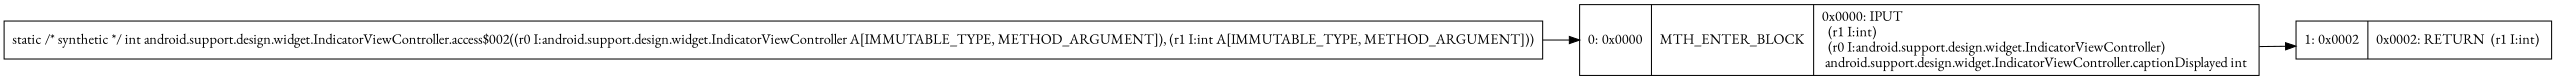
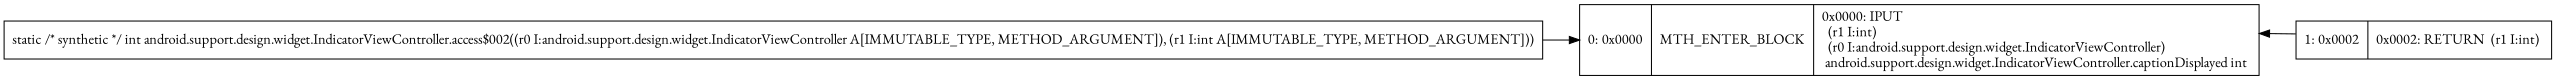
edge "0: 0x0000" -> "1: 0x0002": reversed
